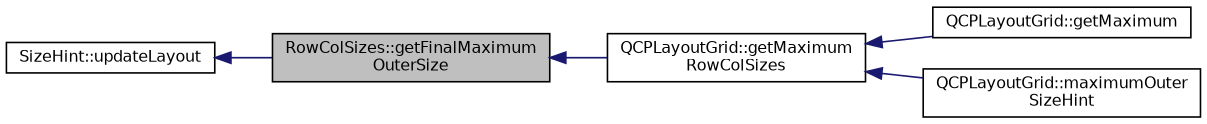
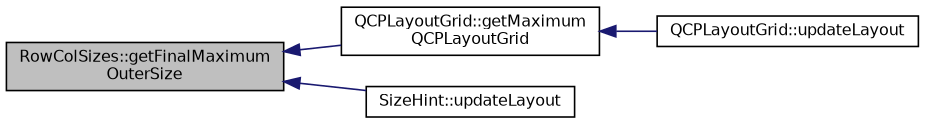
node "QCPLayoutGrid::getMaximum": label "QCPLayoutGrid::getMaximum" -> "QCPLayoutGrid::updateLayout"
edge "RowColSizes::getFinalMaximum OuterSize" -> "SizeHint::updateLayout": reversed
node "QCPLayoutGrid::getMaximum RowColSizes": label "QCPLayoutGrid::getMaximum RowColSizes" -> "QCPLayoutGrid::getMaximum QCPLayoutGrid"
node "QCPLayoutGrid::maximumOuter SizeHint": removed
